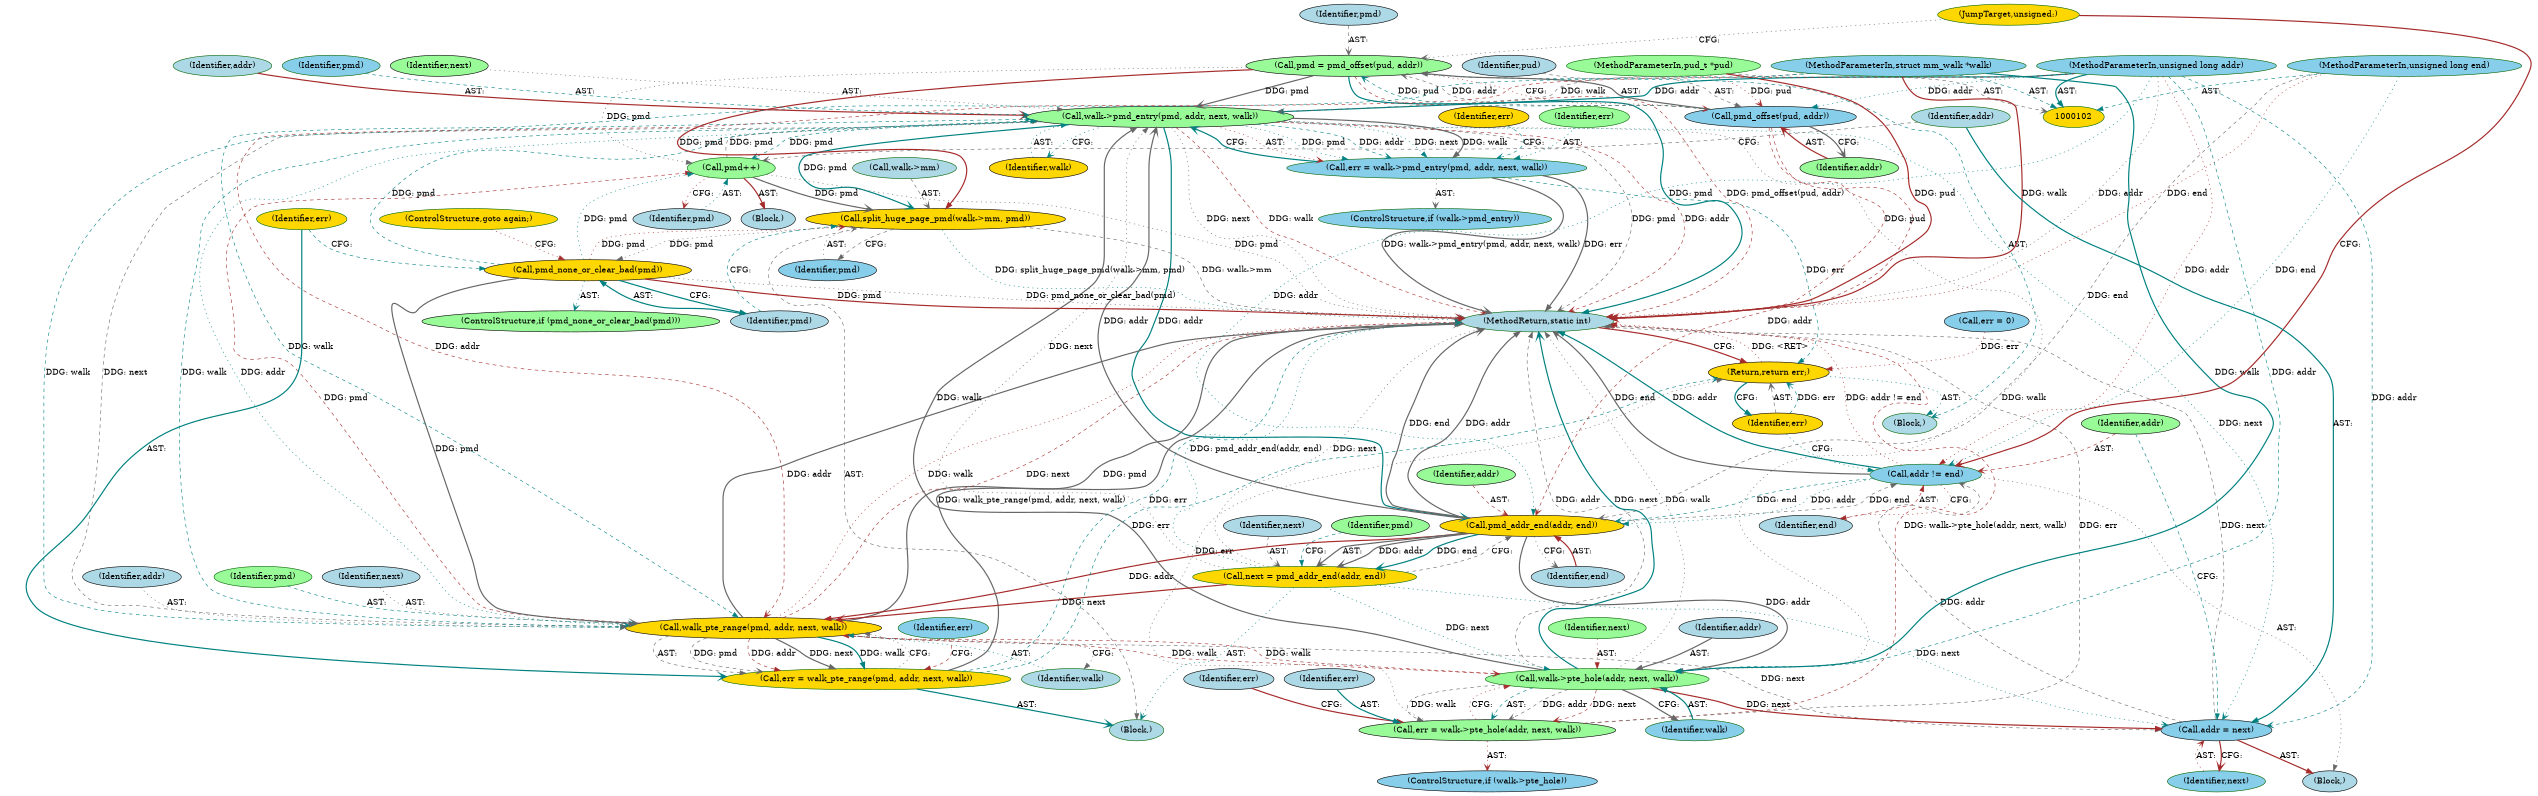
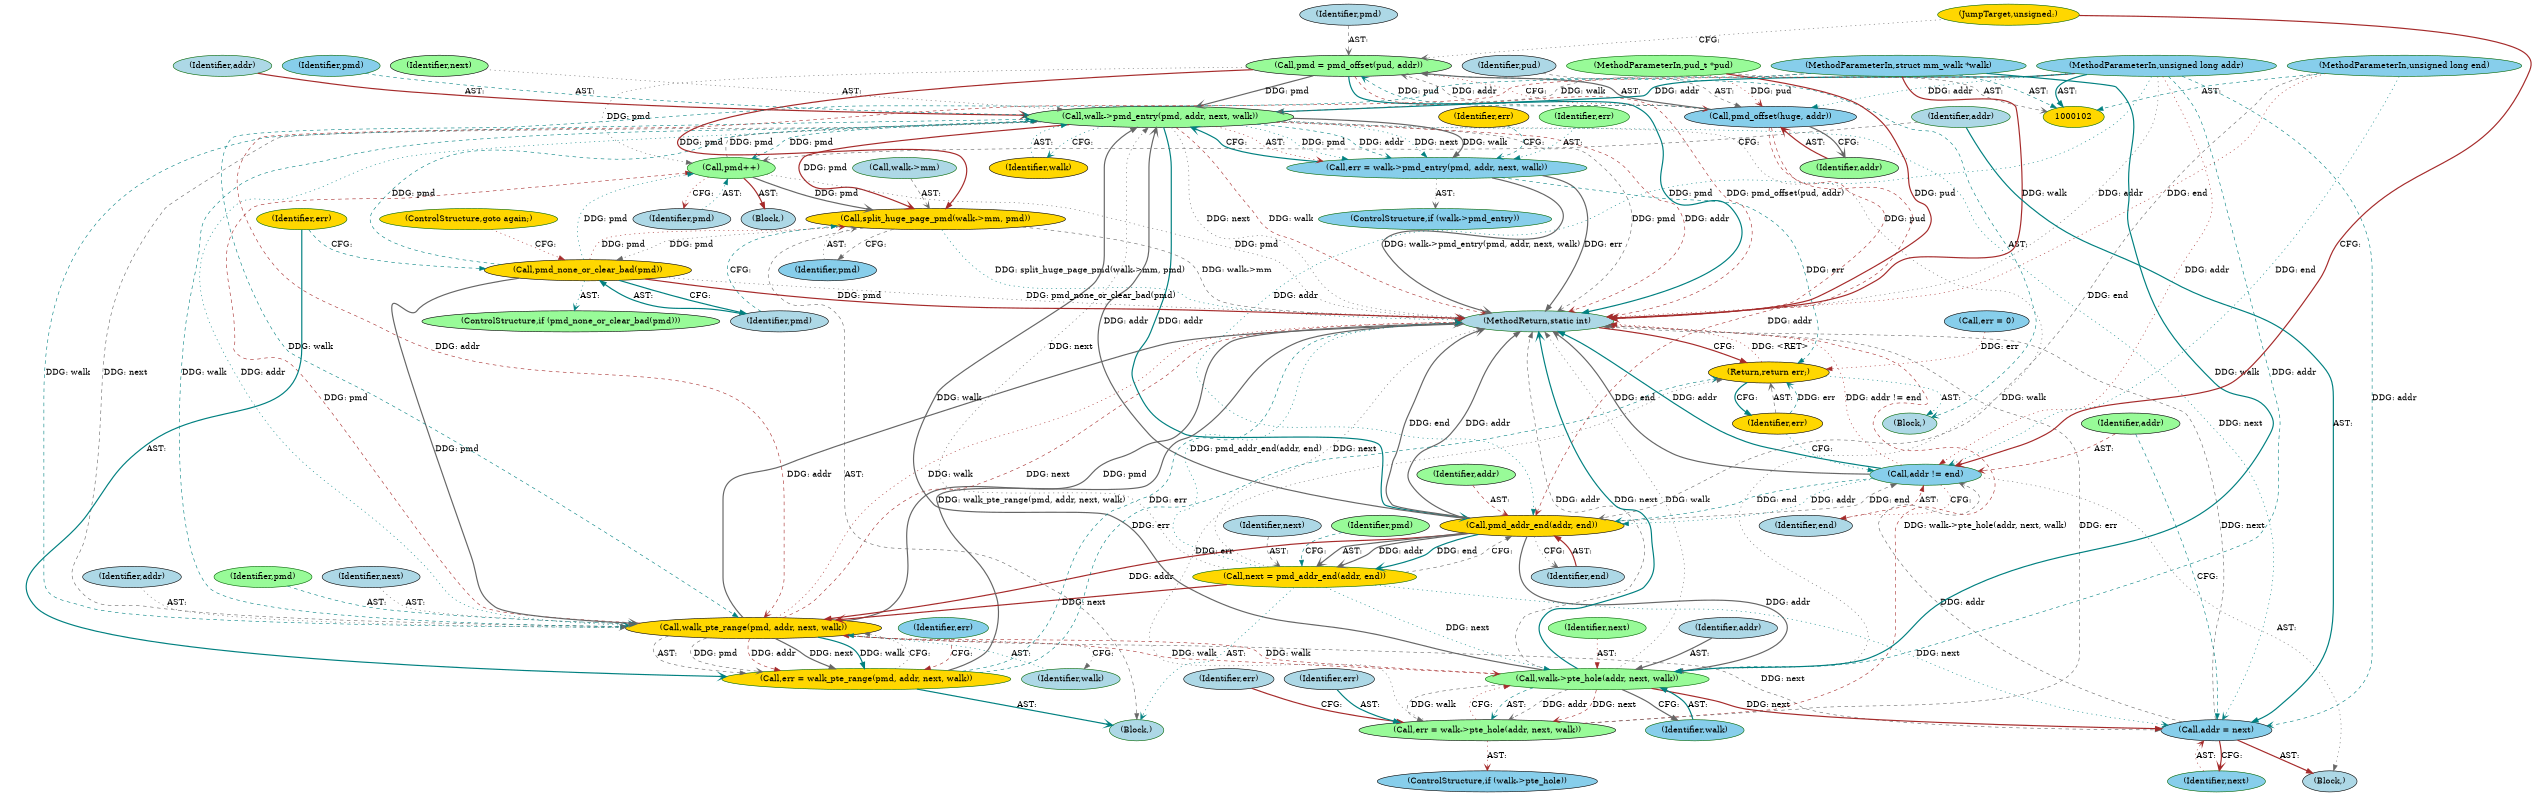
node "(Call,pmd_offset(pud, addr))": label "(Call,pmd_offset(pud, addr))" -> "(Call,pmd_offset(huge, addr))"
edge "(Call,walk->pmd_entry(pmd, addr, next, walk))" -> "(Call,split_huge_page_pmd(walk->mm, pmd))": color teal -> brown
